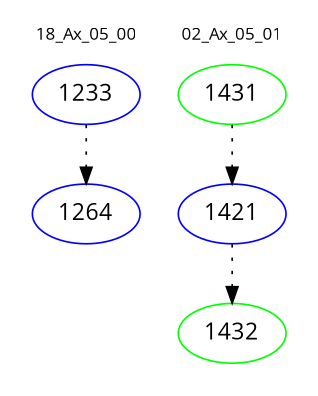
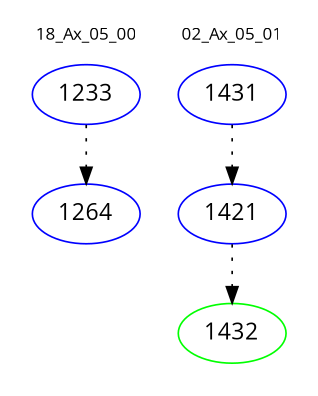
node "1431": color green -> blue
